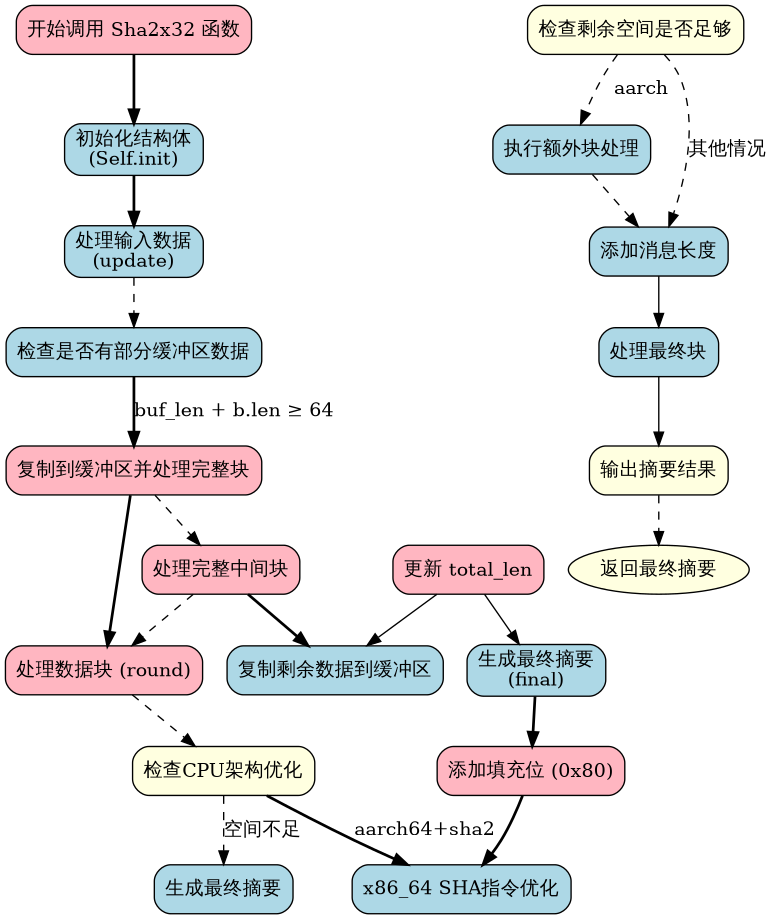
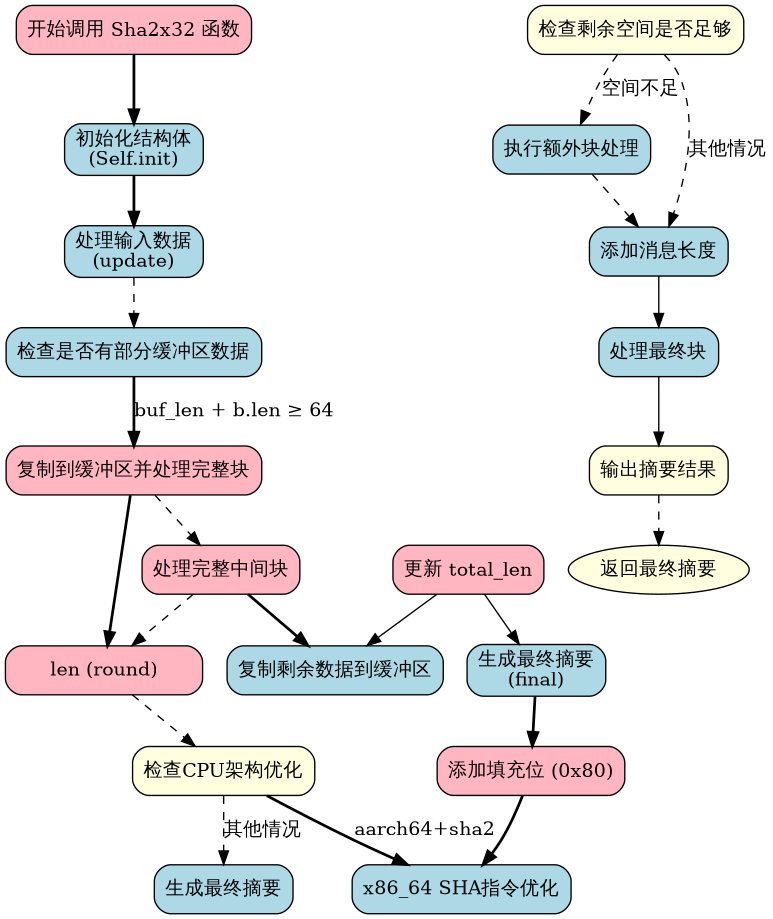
edge "检查剩余空间是否足够" -> "执行额外块处理": label "aarch" -> "空间不足"
node "处理数据块 (round)": label "处理数据块 (round)" -> "len (round)"
edge "检查CPU架构优化" -> "生成最终摘要": label "空间不足" -> "其他情况"
